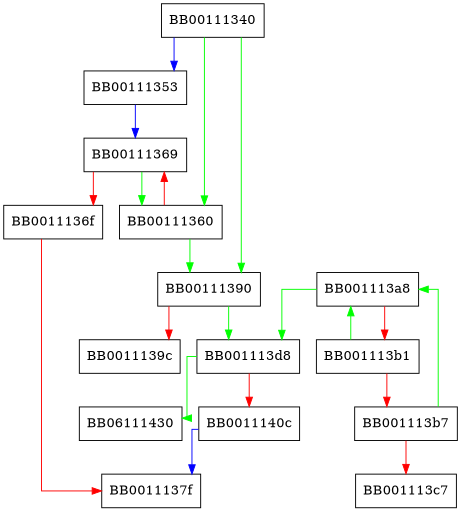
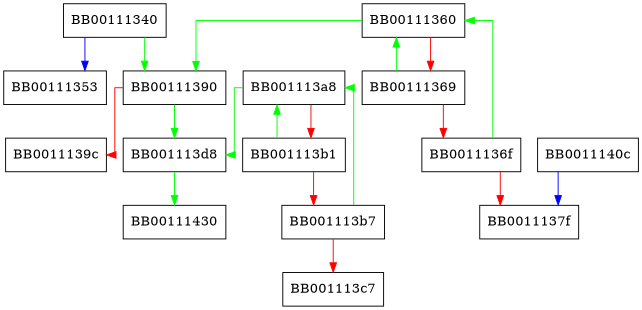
edge "BB00111353" -> "BB00111369": removed
edge "BB00111340" -> "BB00111360": now "BB0011136f" -> "BB00111360"
edge "BB001113d8" -> "BB0011140c": removed
node "BB06111430": label "BB06111430" -> "BB00111430"
